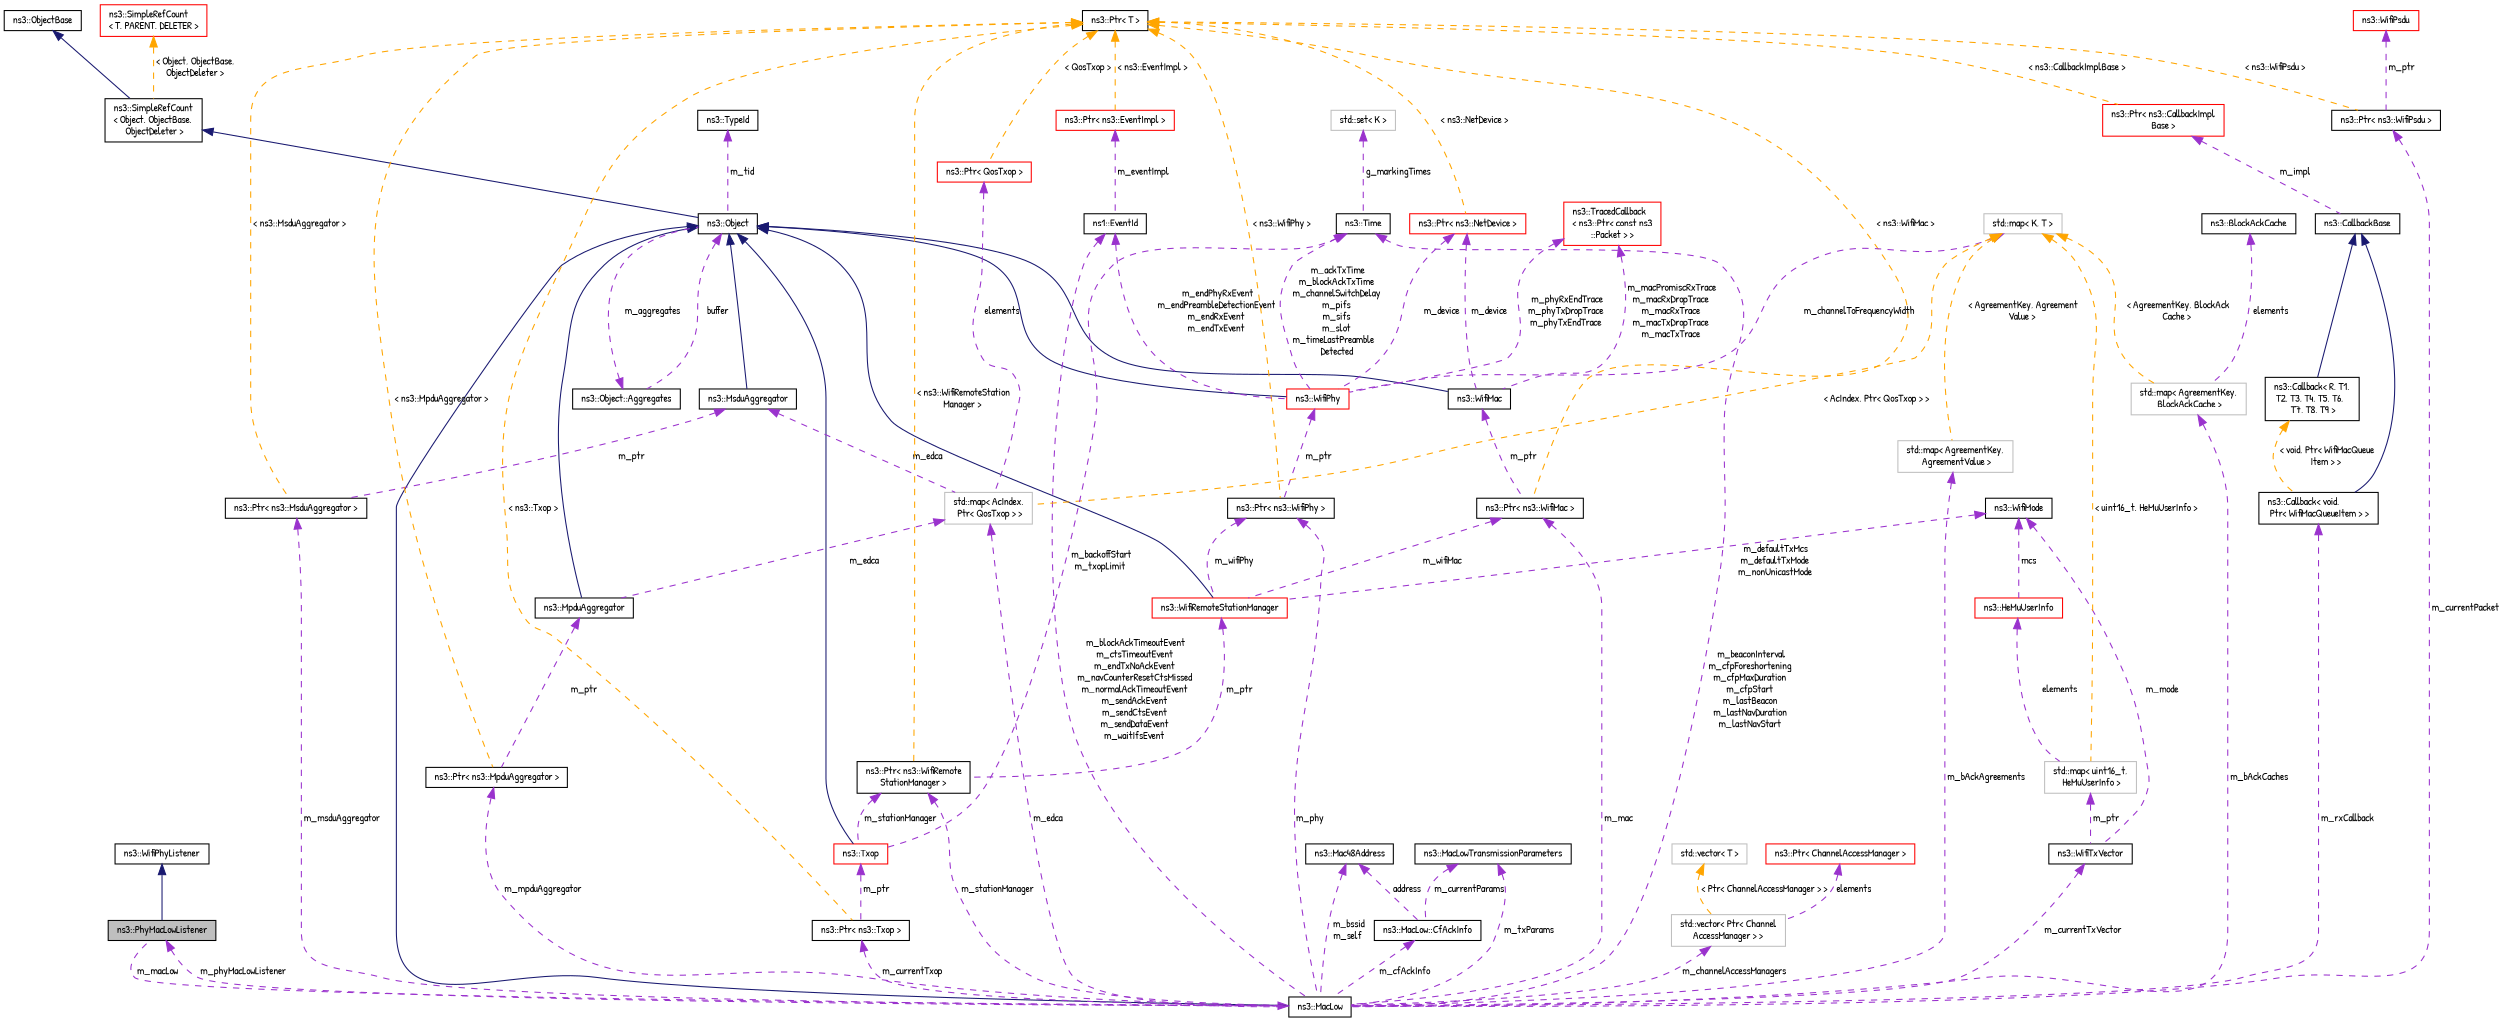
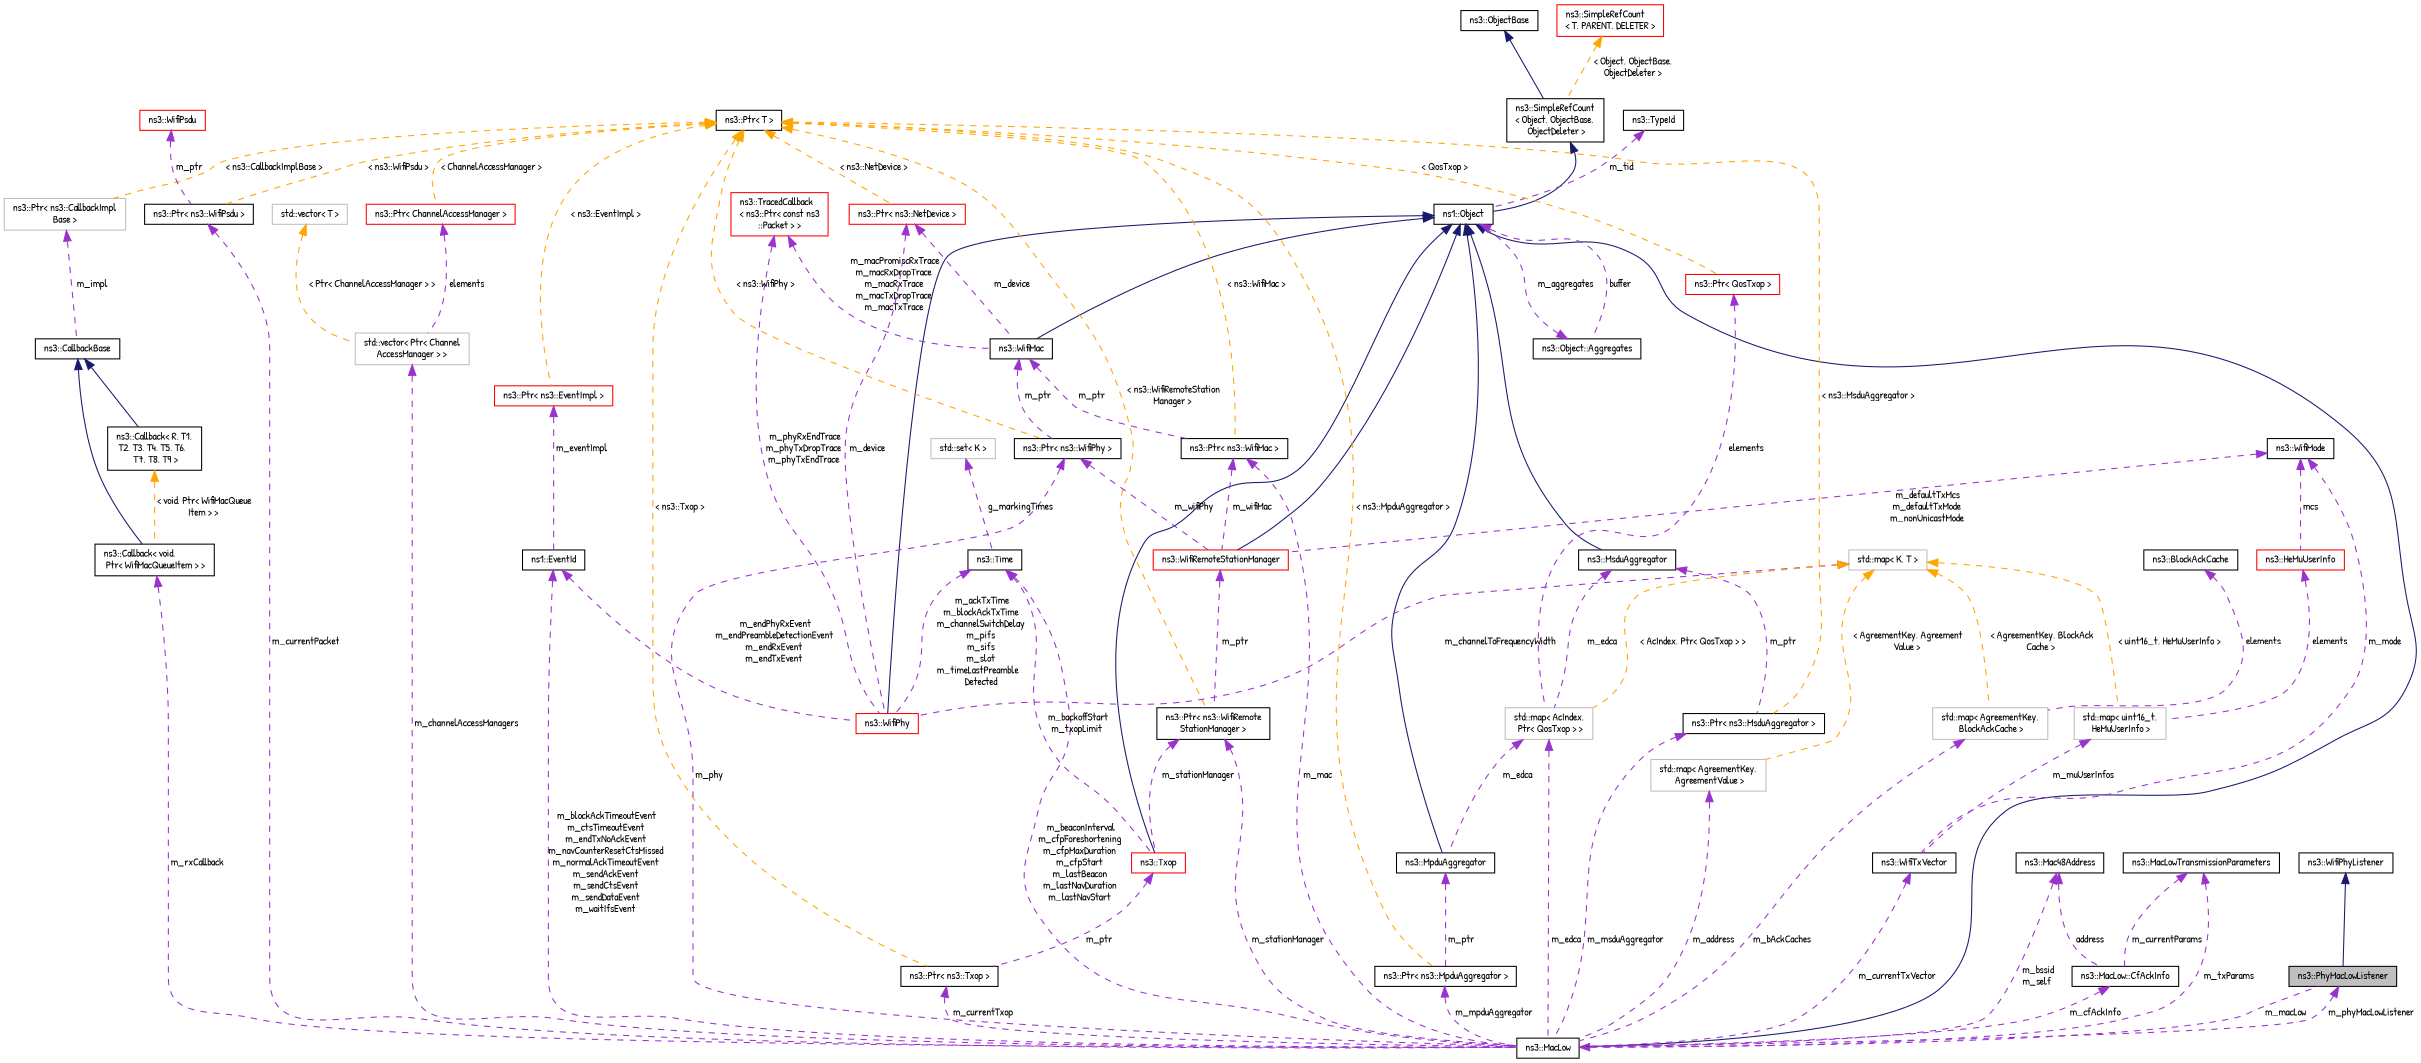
node "ns3::Ptr< ns3::CallbackImpl Base >": color red -> grey75
edge "ns3::Ptr< ChannelAccessManager >" -> "ns3::Ptr< T >": added, label "< ChannelAccessManager >"
node "ns3::Object": label "ns3::Object" -> "ns1::Object"
edge "ns3::Ptr< ns3::WifiPhy >" -> "ns3::WifiPhy": now "ns3::Ptr< ns3::WifiPhy >" -> "ns3::WifiMac"
edge "ns3::MacLow" -> "std::map< AgreementKey, AgreementValue >": label " m_bAckAgreements" -> " m_address"
edge "ns3::WifiTxVector" -> "std::map< uint16_t, HeMuUserInfo >": label " m_ptr" -> " m_muUserInfos"
